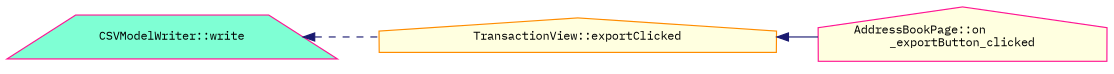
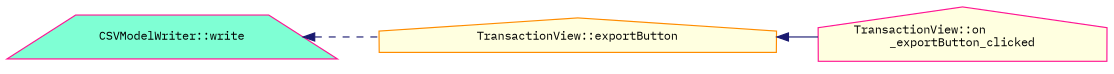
node "TransactionView::exportClicked": label "TransactionView::exportClicked" -> "TransactionView::exportButton"
node "AddressBookPage::on _exportButton_clicked": label "AddressBookPage::on _exportButton_clicked" -> "TransactionView::on _exportButton_clicked"
